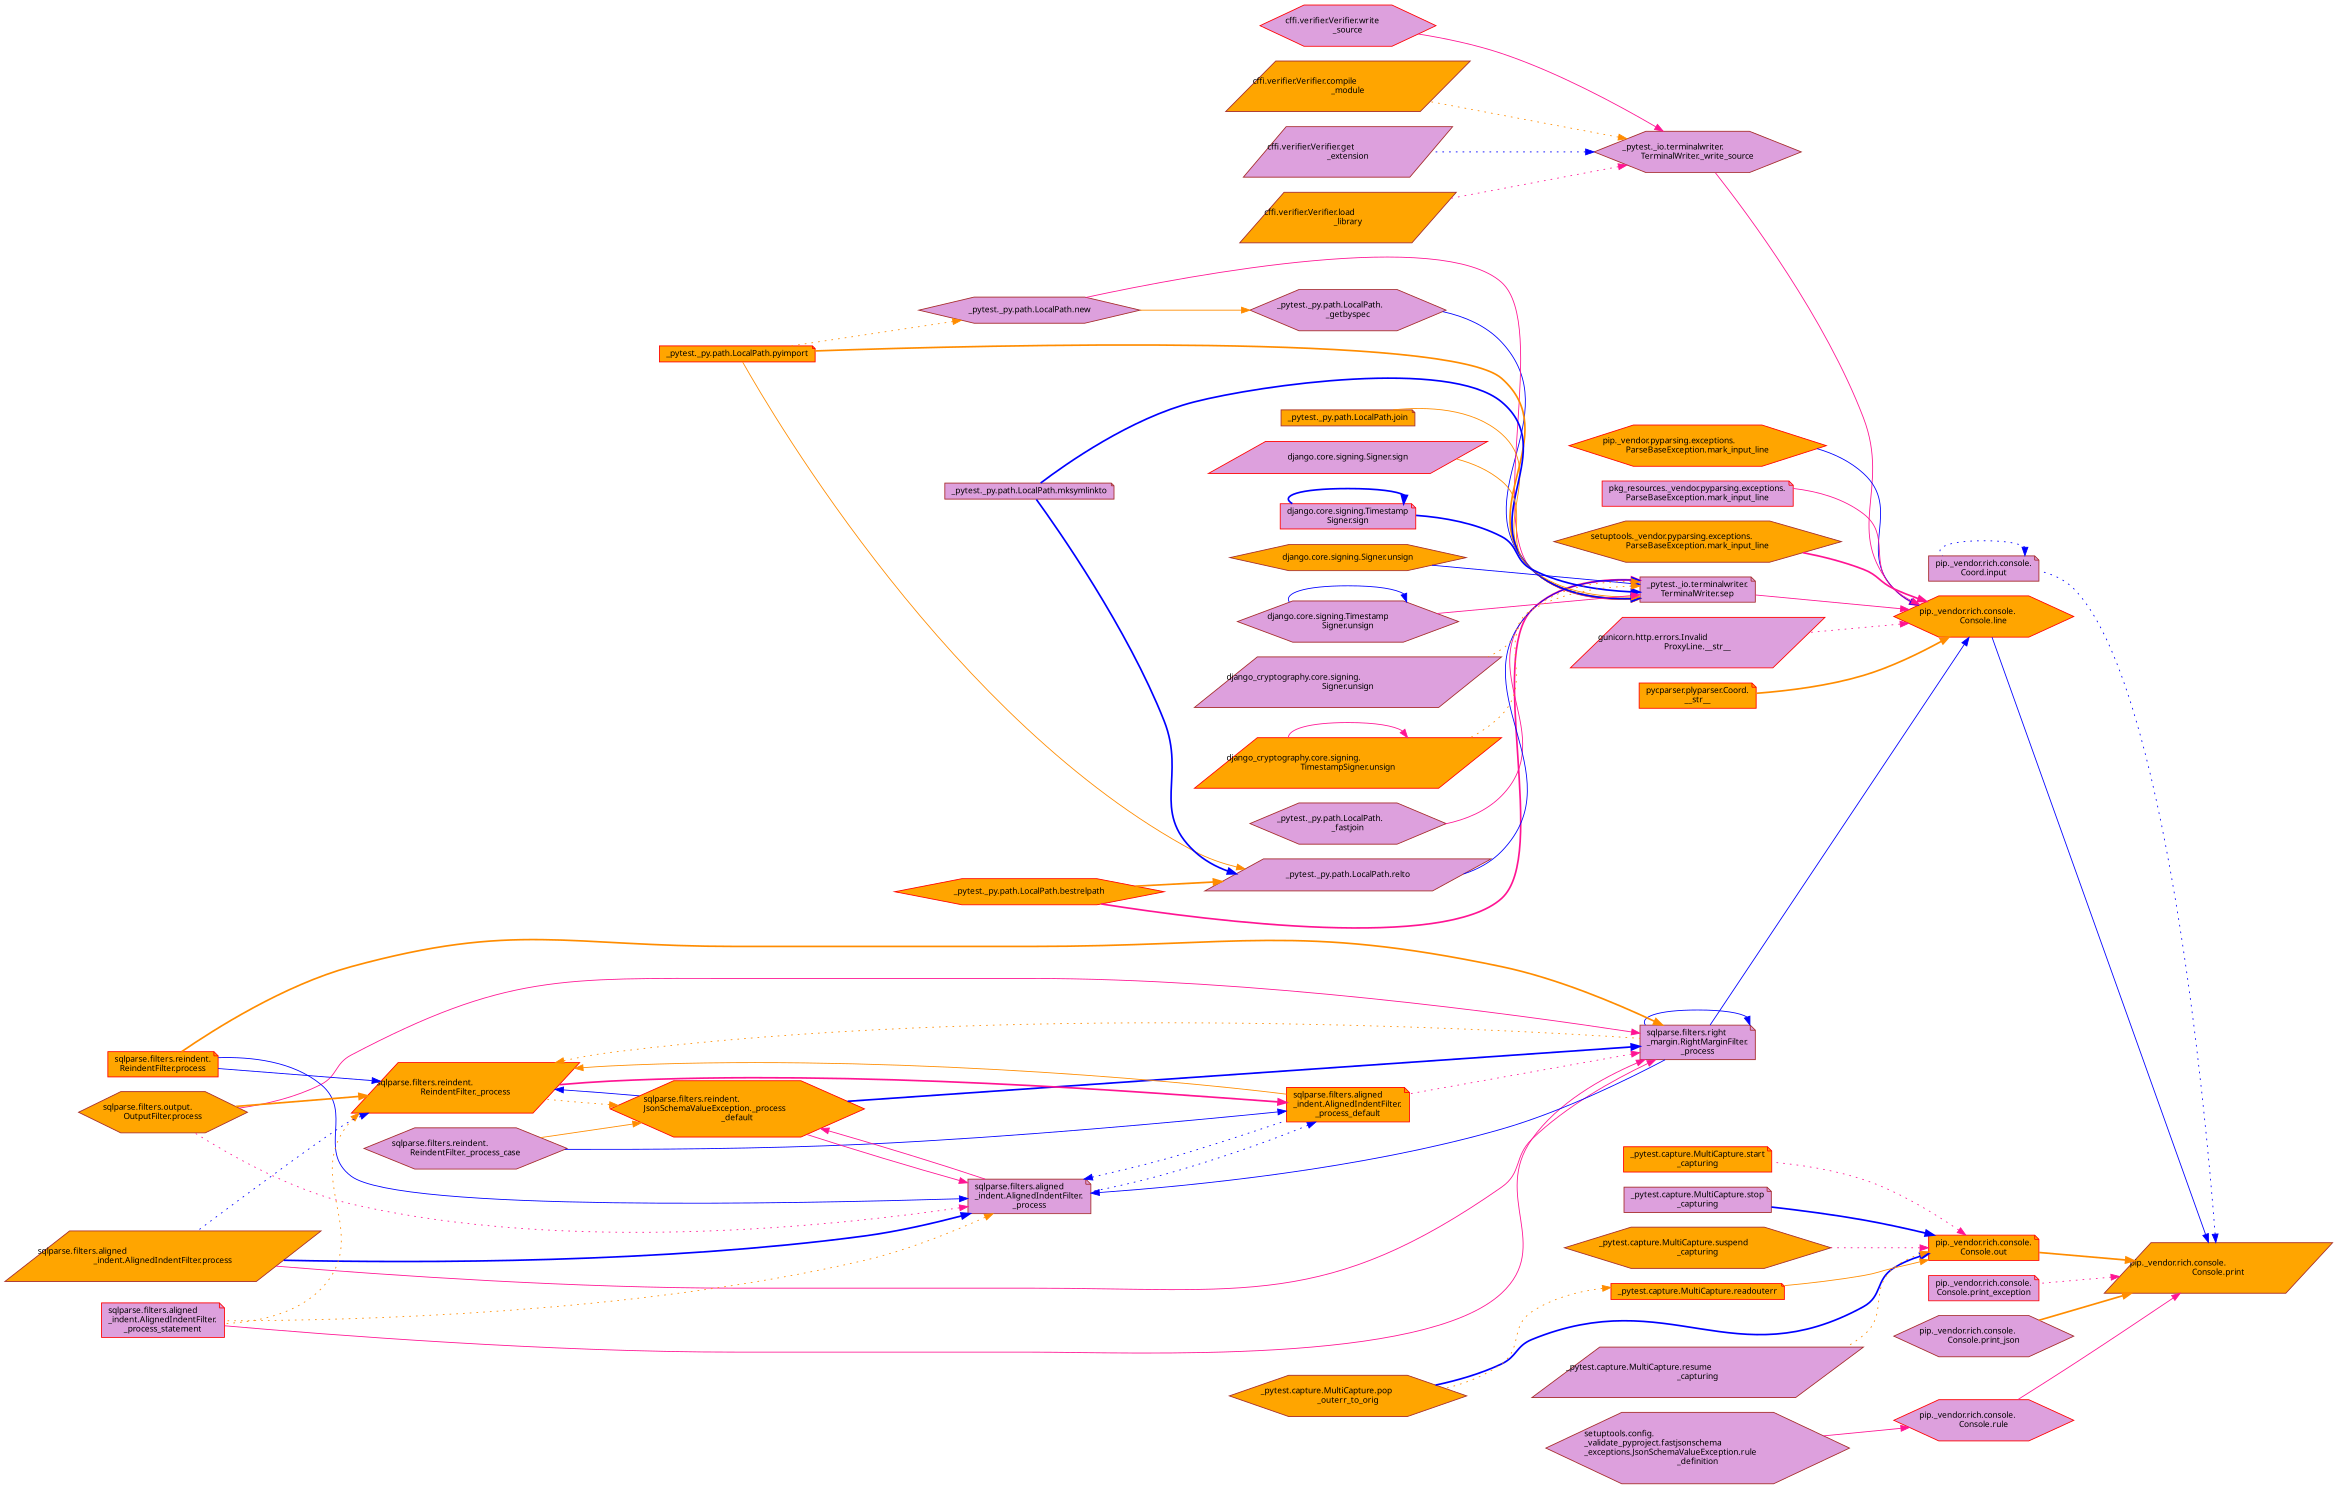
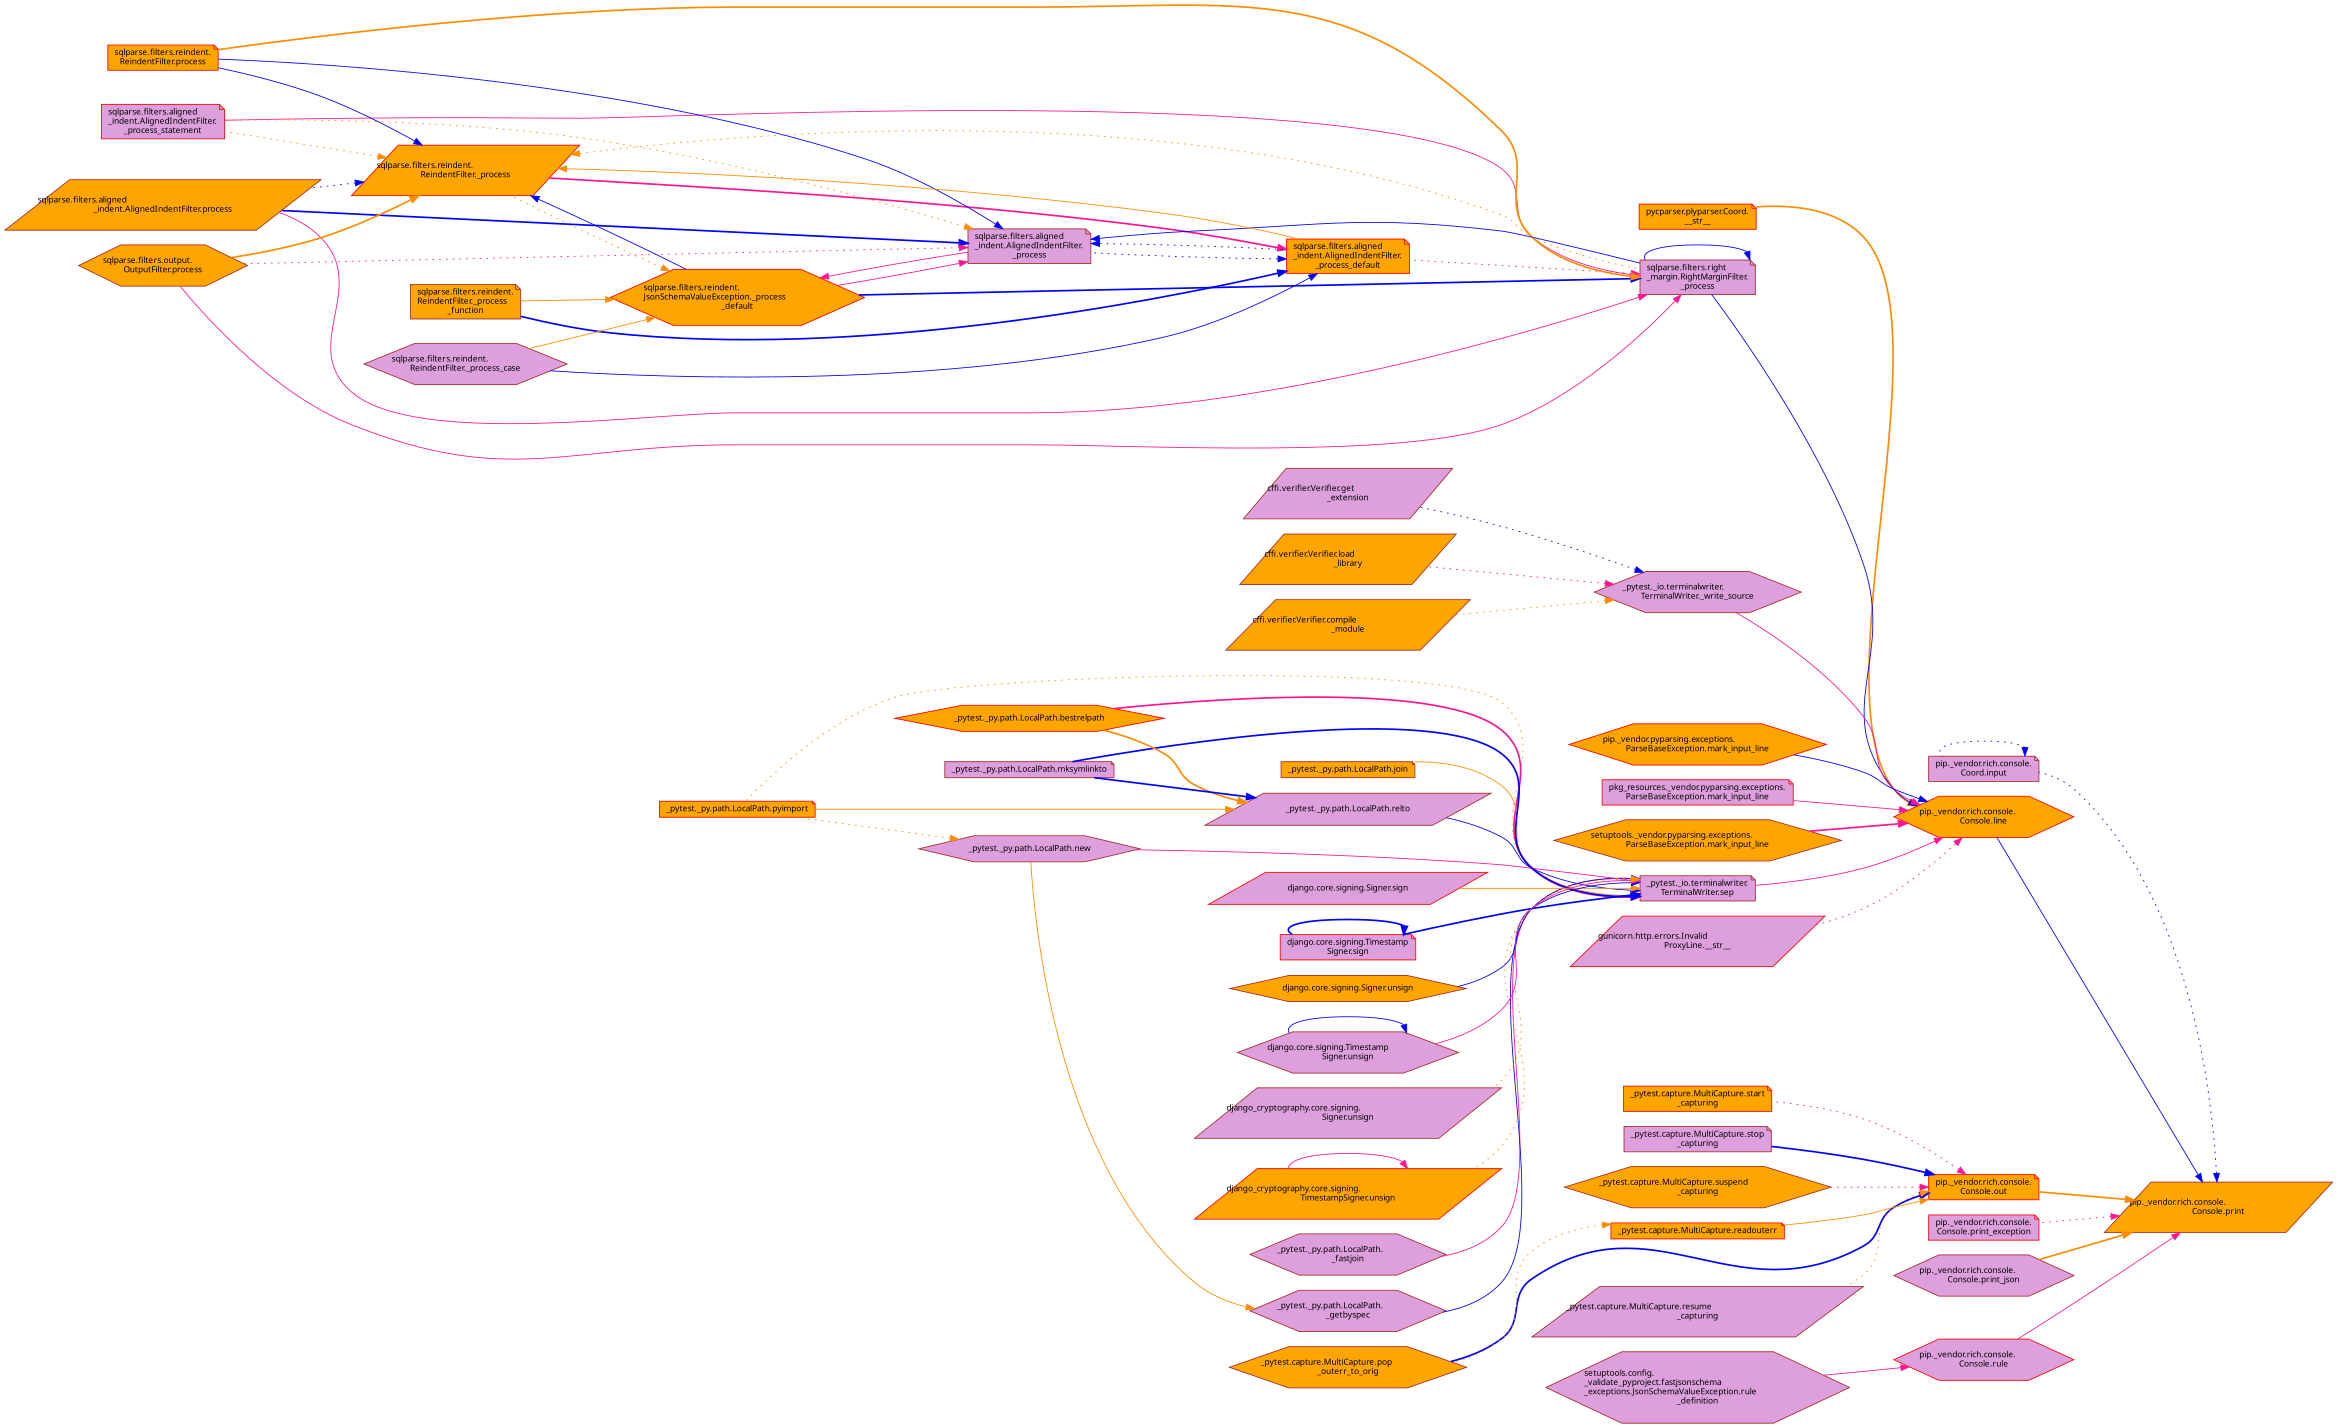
node "cffi.verifier.Verifier.write _source": removed
node "sqlparse.filters.reindent. ReindentFilter._process _function": added
edge "_pytest._py.path.LocalPath.pyimport" -> "_pytest._io.terminalwriter. TerminalWriter.sep": style bold -> dotted
